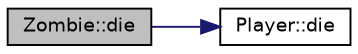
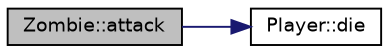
node "Zombie::die": label "Zombie::die" -> "Zombie::attack"
